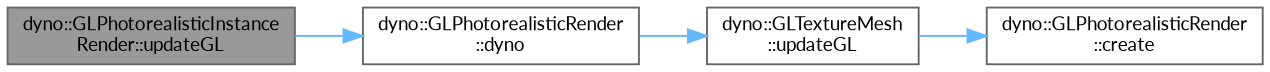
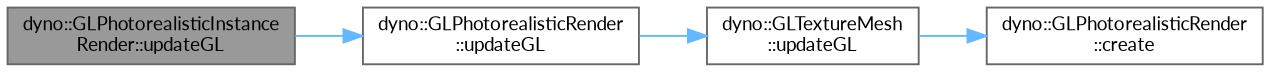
node "dyno::GLPhotorealisticRender ::dyno": label "dyno::GLPhotorealisticRender ::dyno" -> "dyno::GLPhotorealisticRender ::updateGL"
